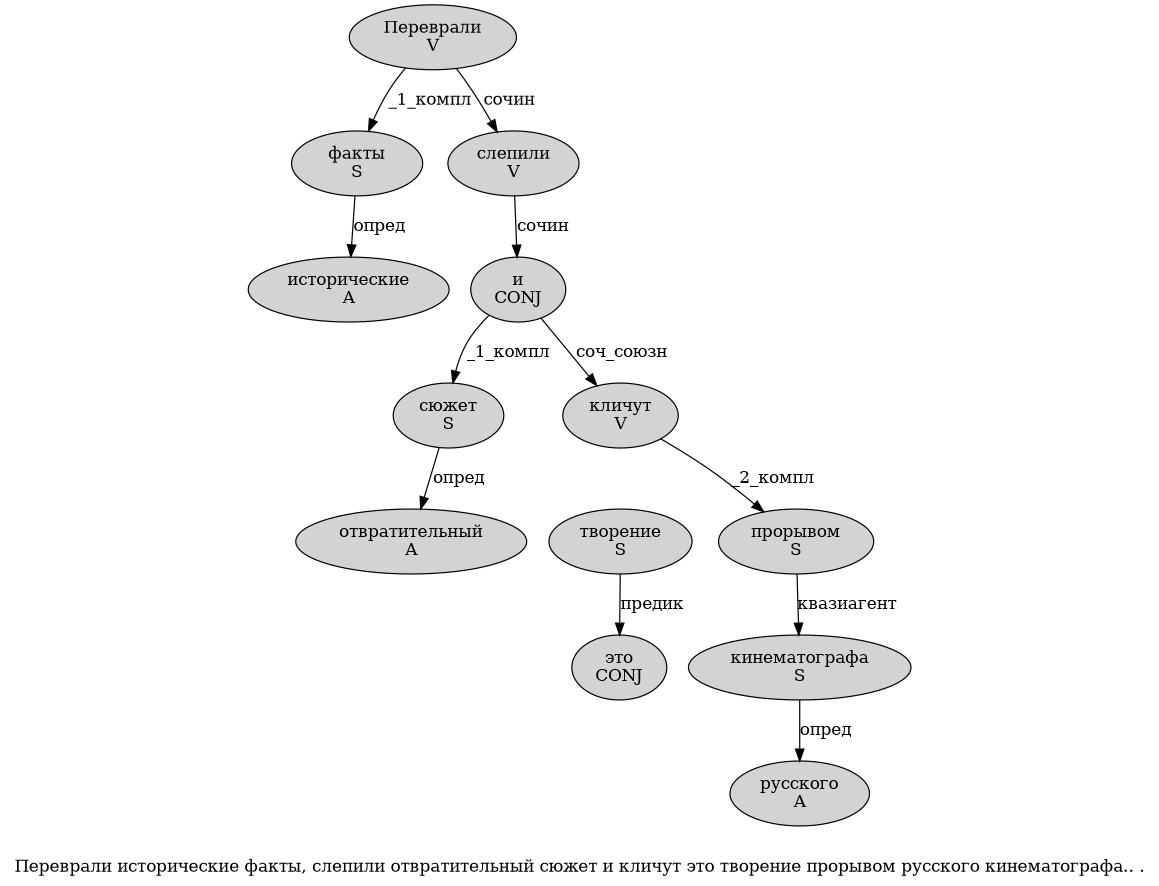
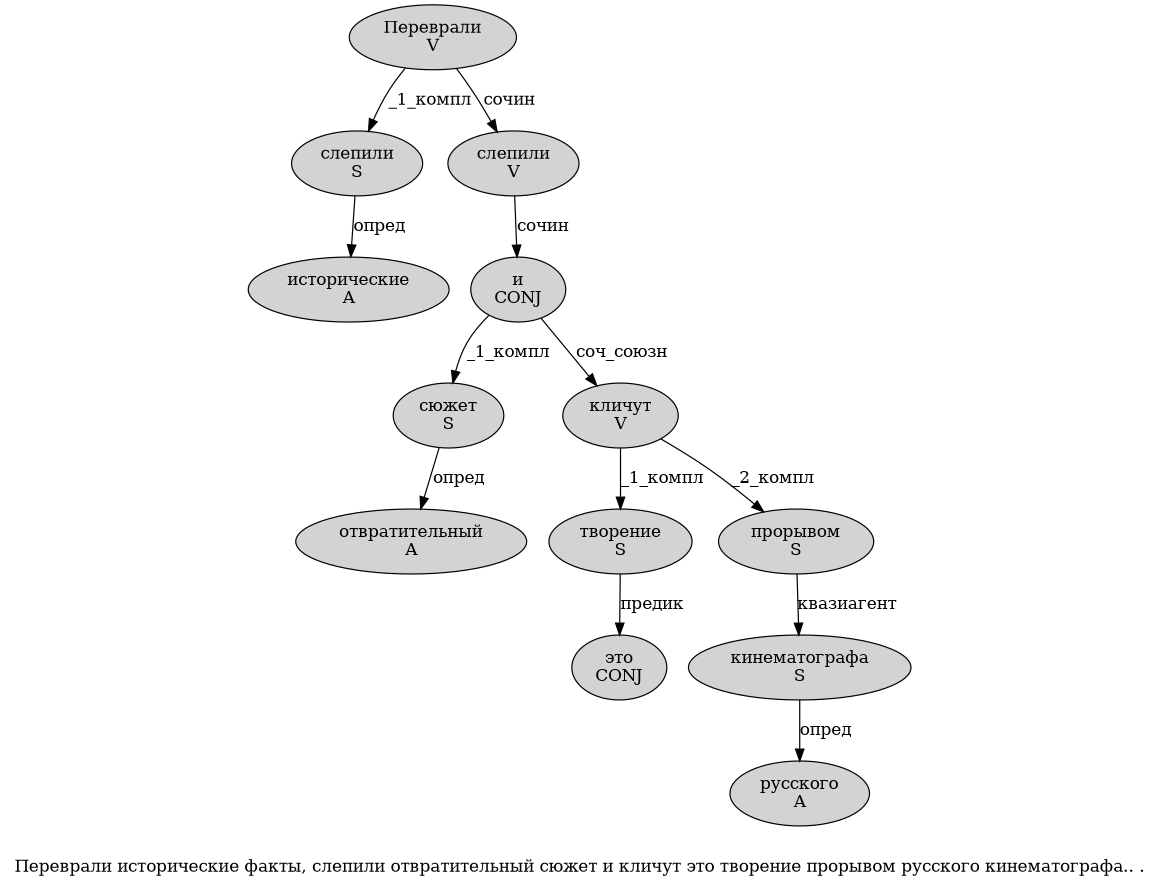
node "факты S": label "факты S" -> "слепили S"
edge "кличут V" -> "творение S": added, label "_1_компл"
